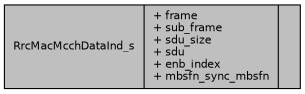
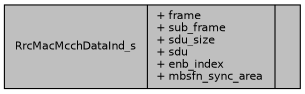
node "RrcMacMcchDataInd_s": text "+ mbsfn_sync_mbsfn" -> "+ mbsfn_sync_area"
